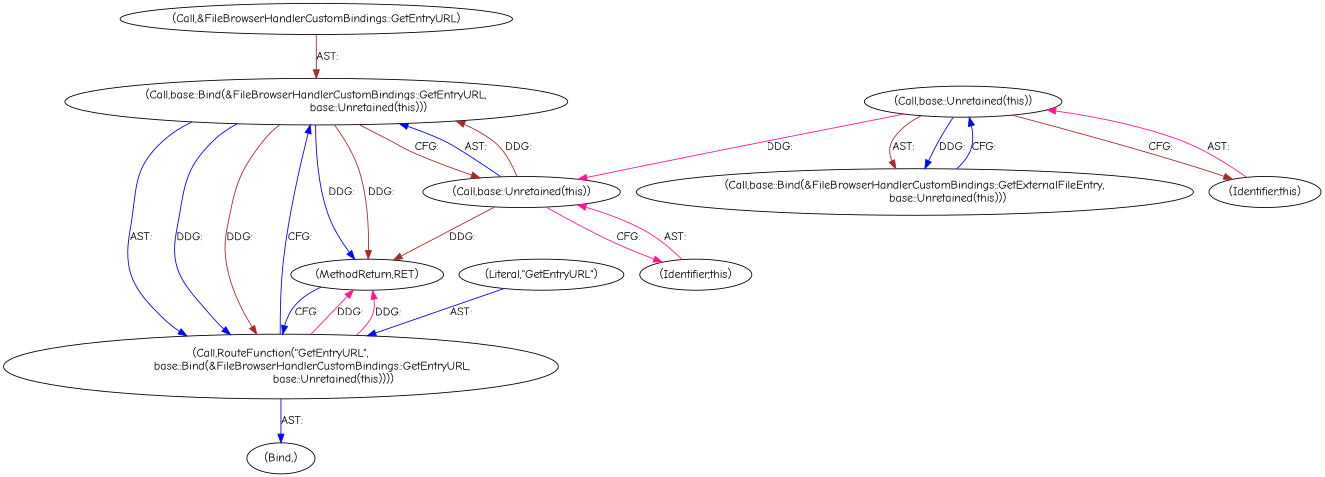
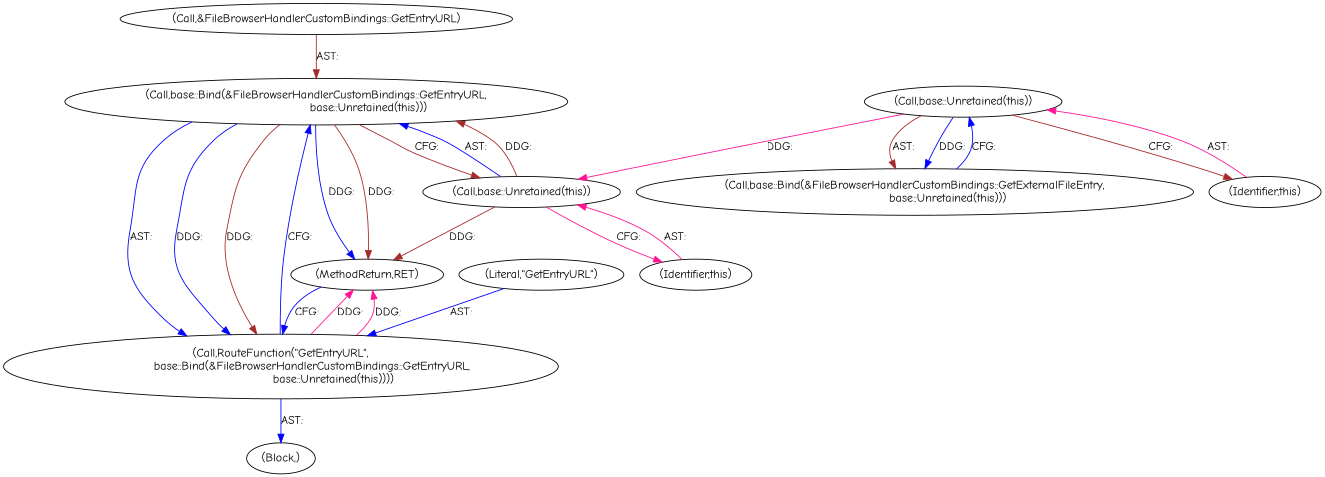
node "(Bind,)": label "(Bind,)" -> "(Block,)"
